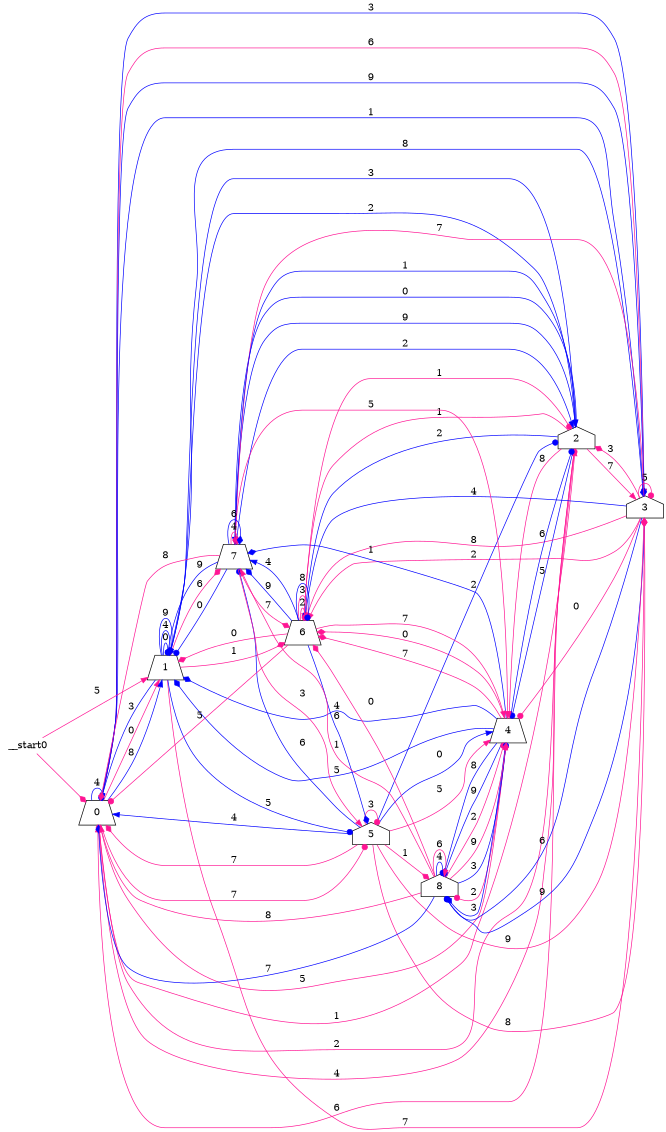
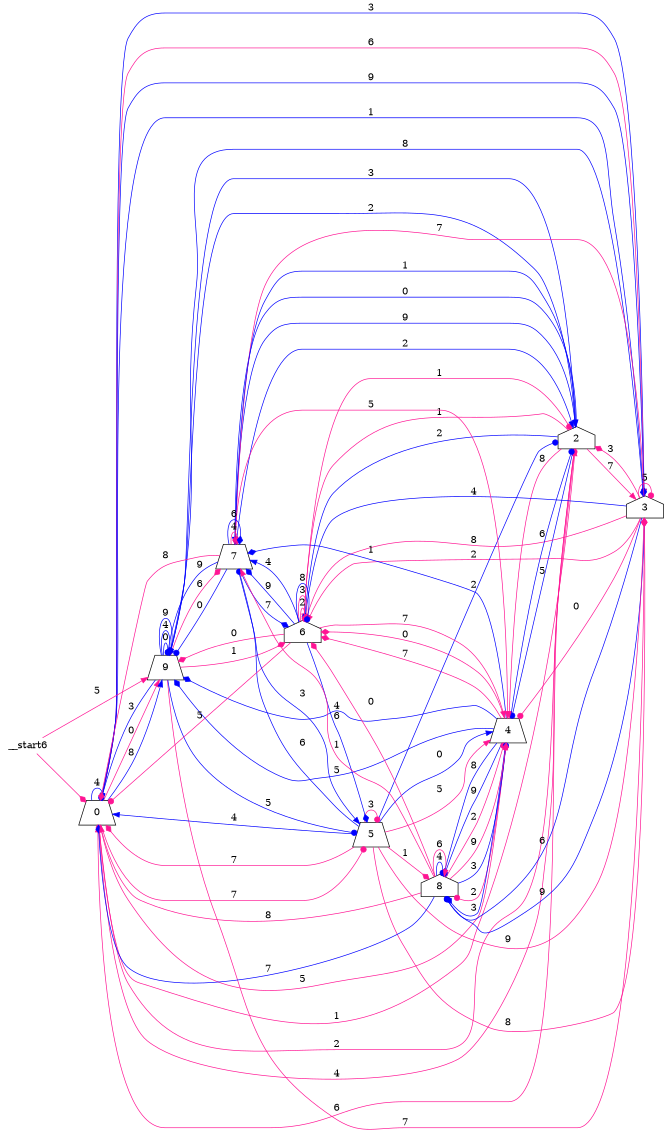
edge "7" -> "6": color deeppink -> blue
node "6": shape trapezium -> house
node "1": label "1" -> "9"
edge "7" -> "5": color deeppink -> blue
node "__start0": label "__start0" -> "__start6"
node "5": shape house -> trapezium
